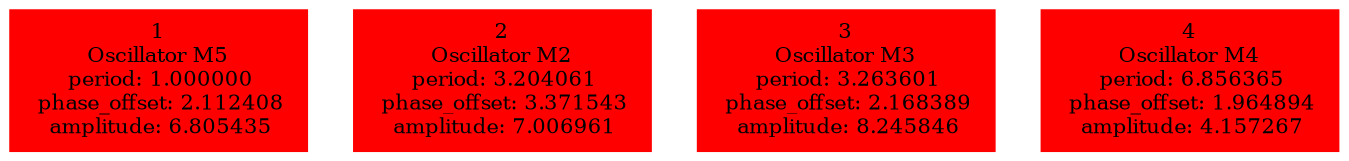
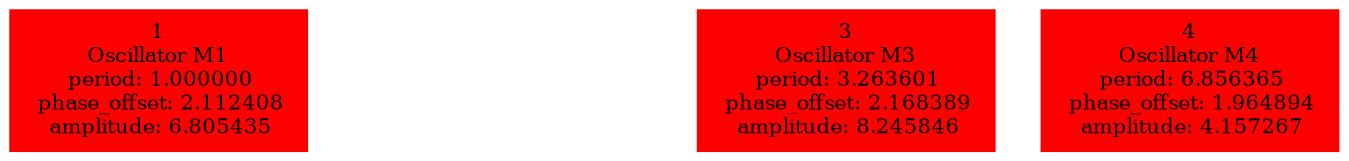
node "1": text "Oscillator M5" -> "Oscillator M1"
node "2": removed
